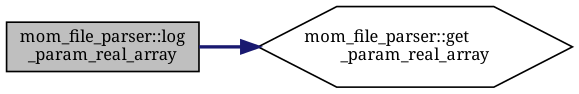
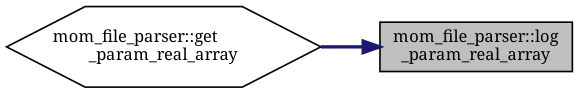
edge "mom_file_parser::log _param_real_array" -> "mom_file_parser::get _param_real_array": reversed
